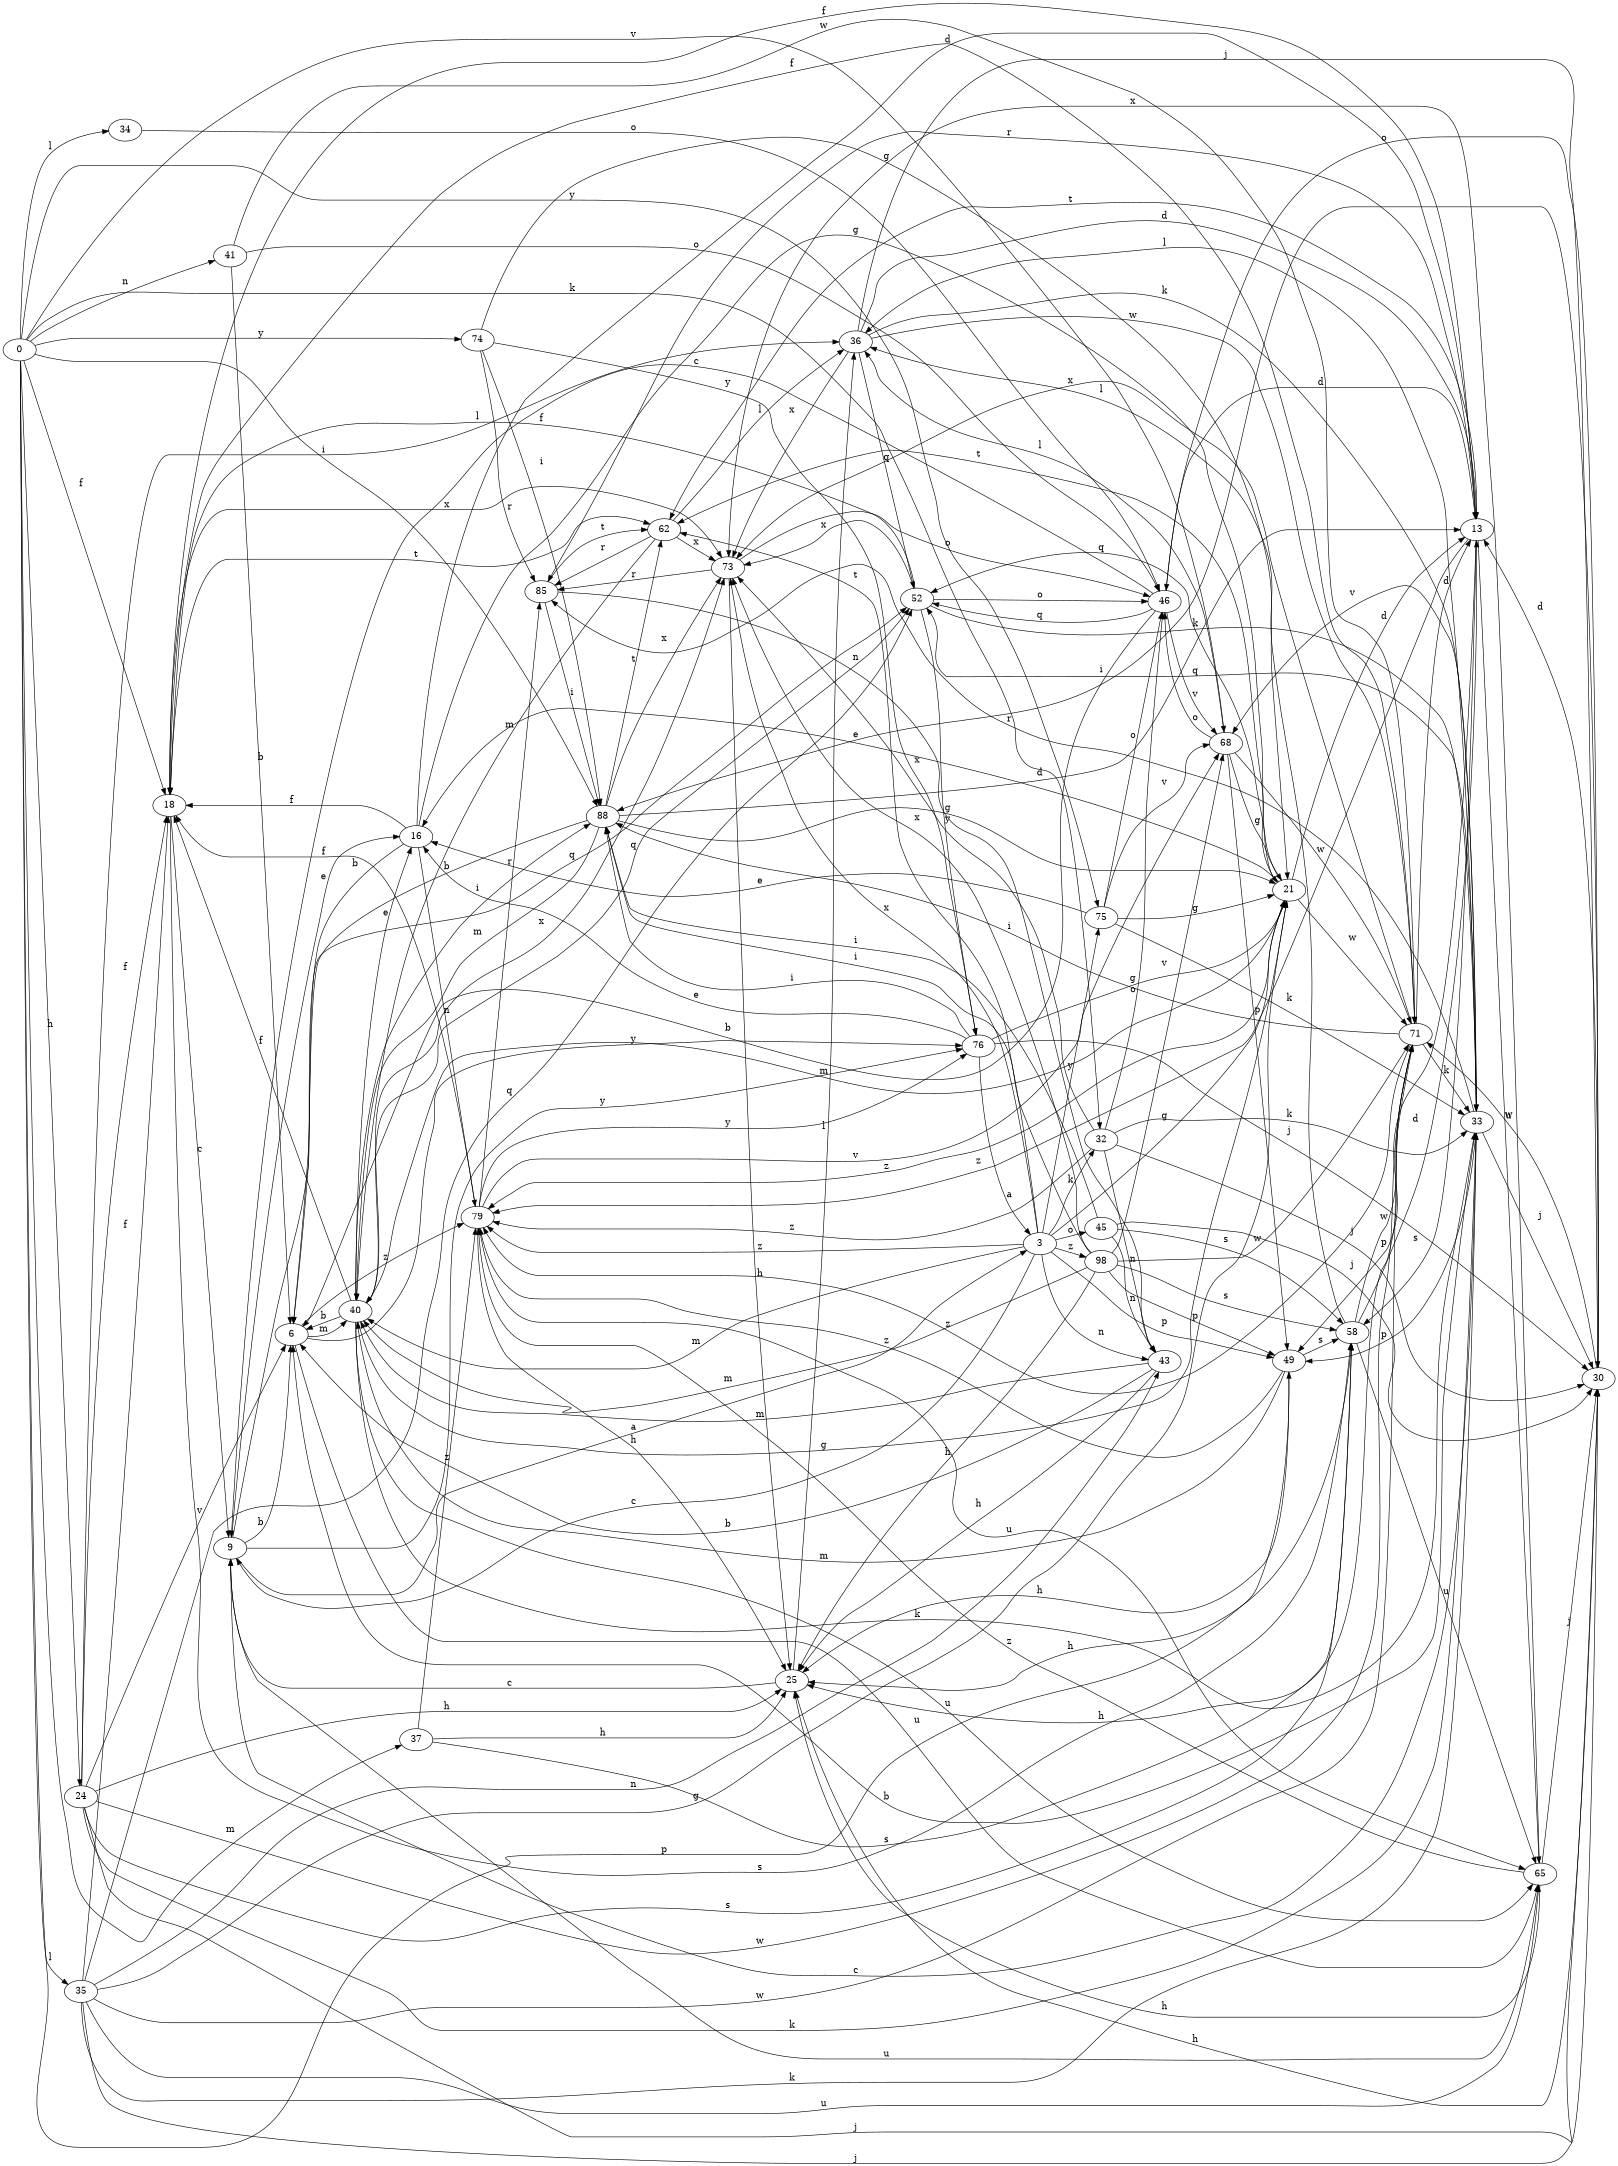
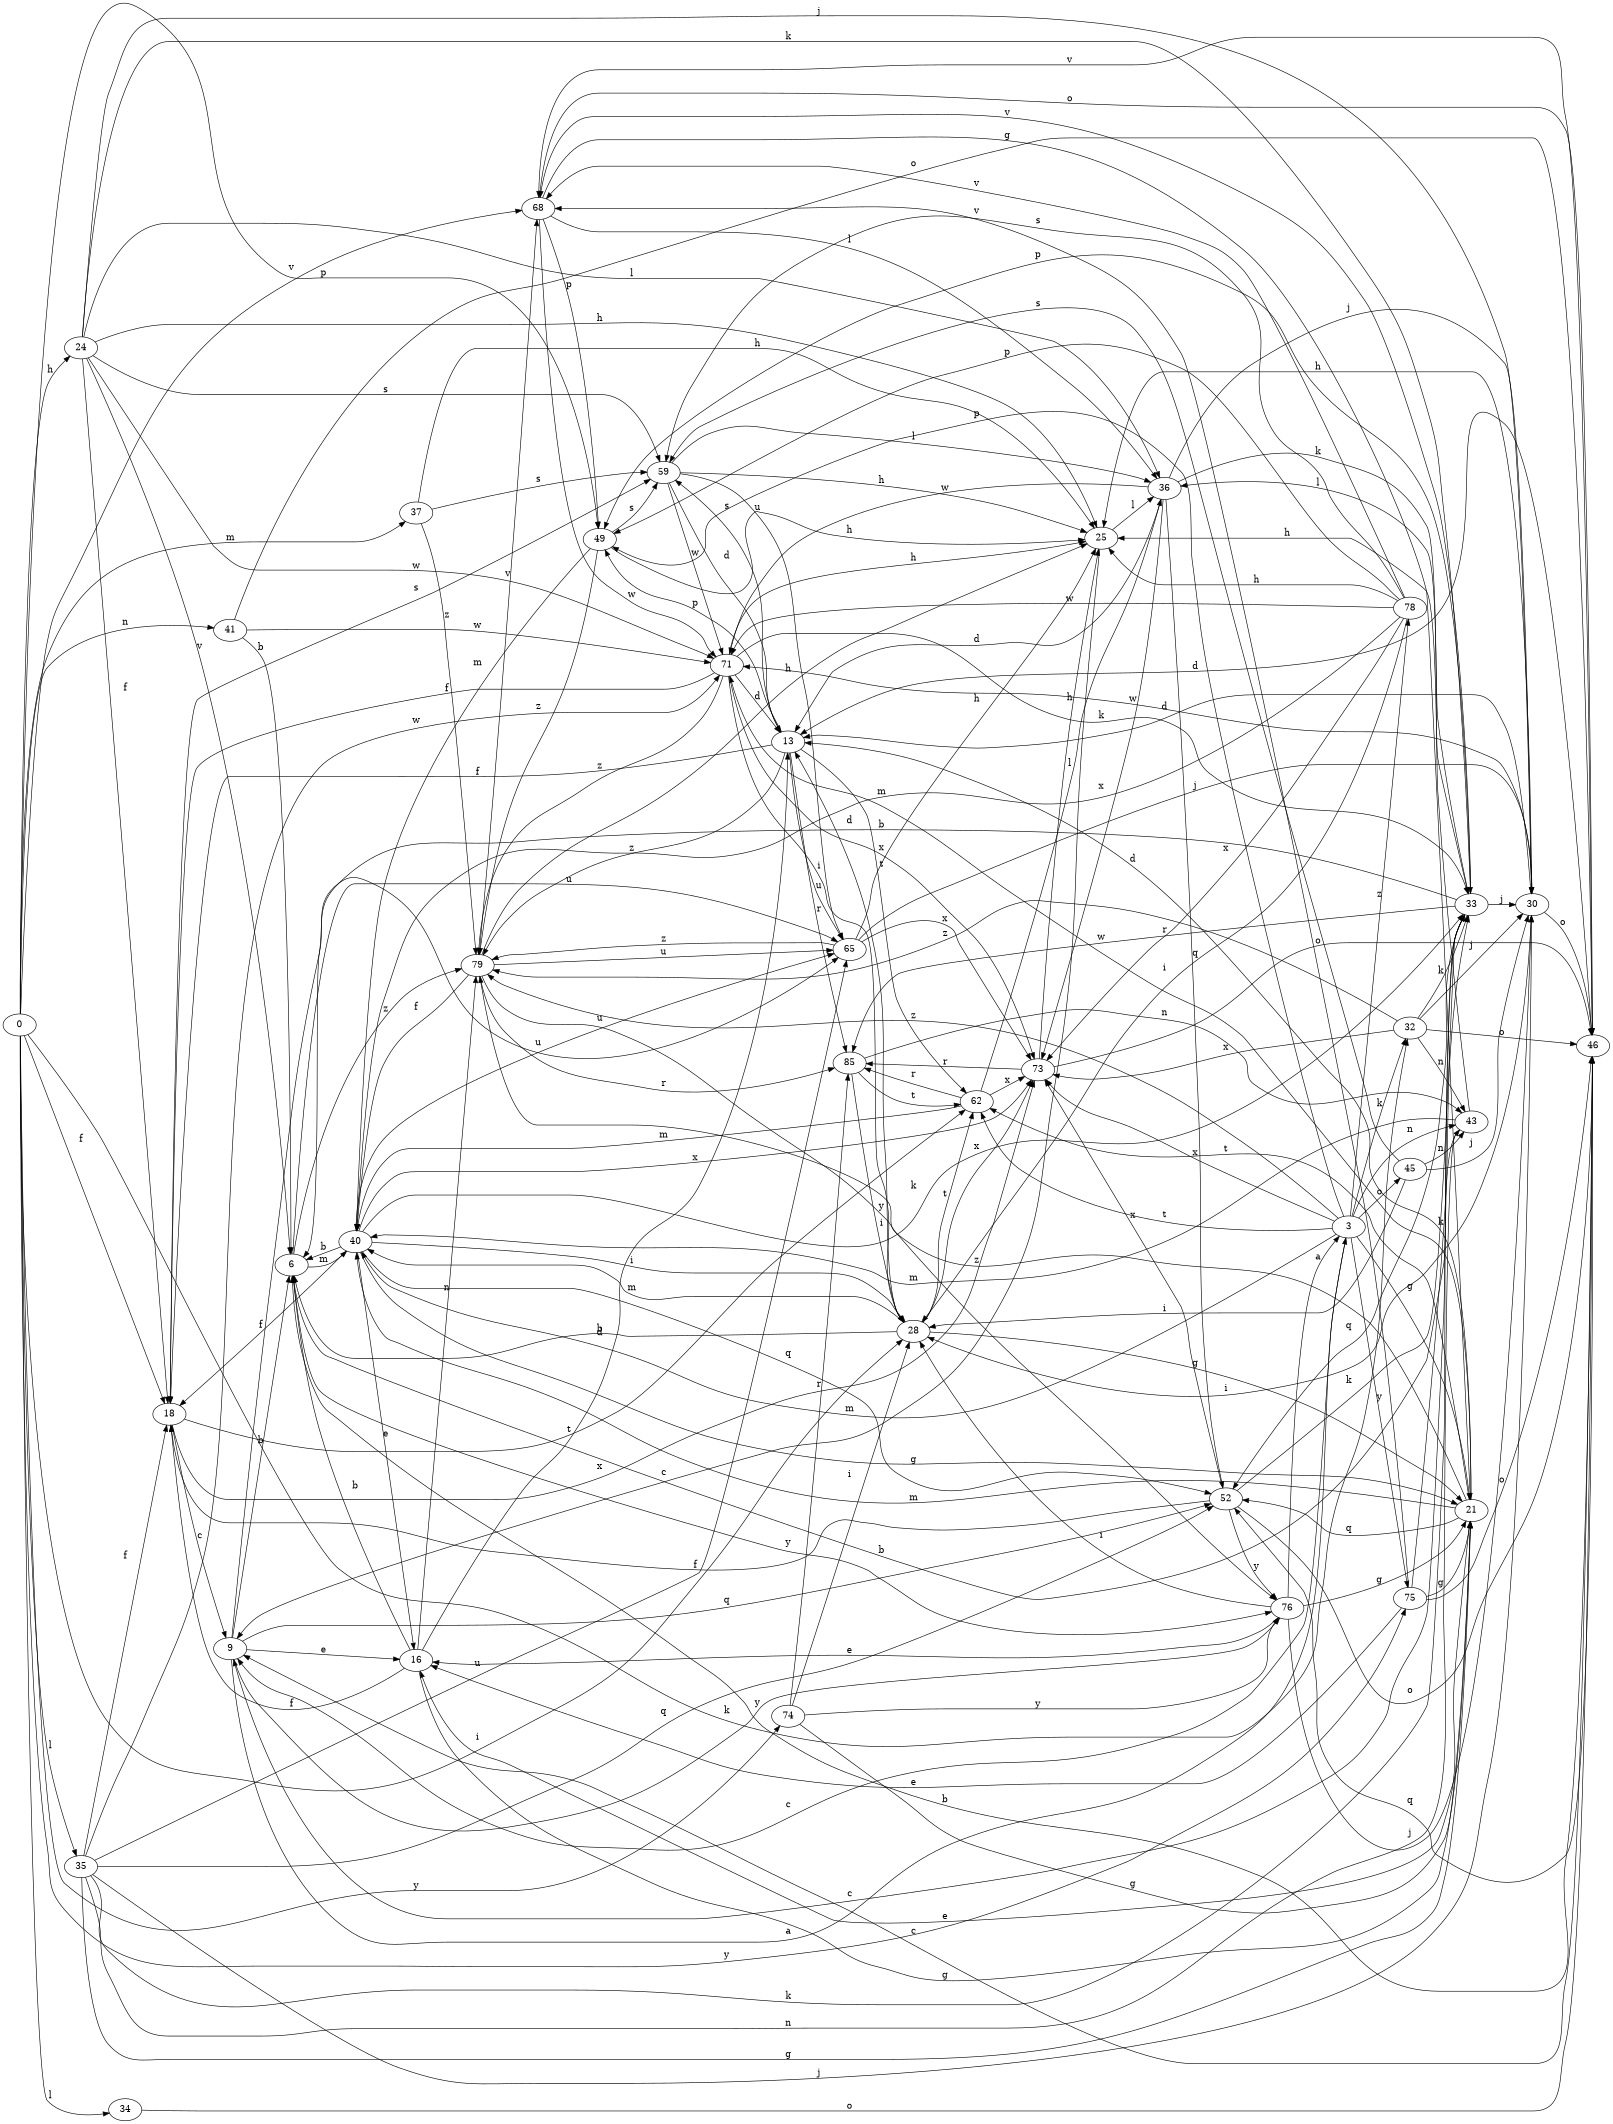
node "88": label "88" -> "28"
edge "79" -> "18": now "79" -> "40"
node "98": label "98" -> "78"
node "58": label "58" -> "59"
